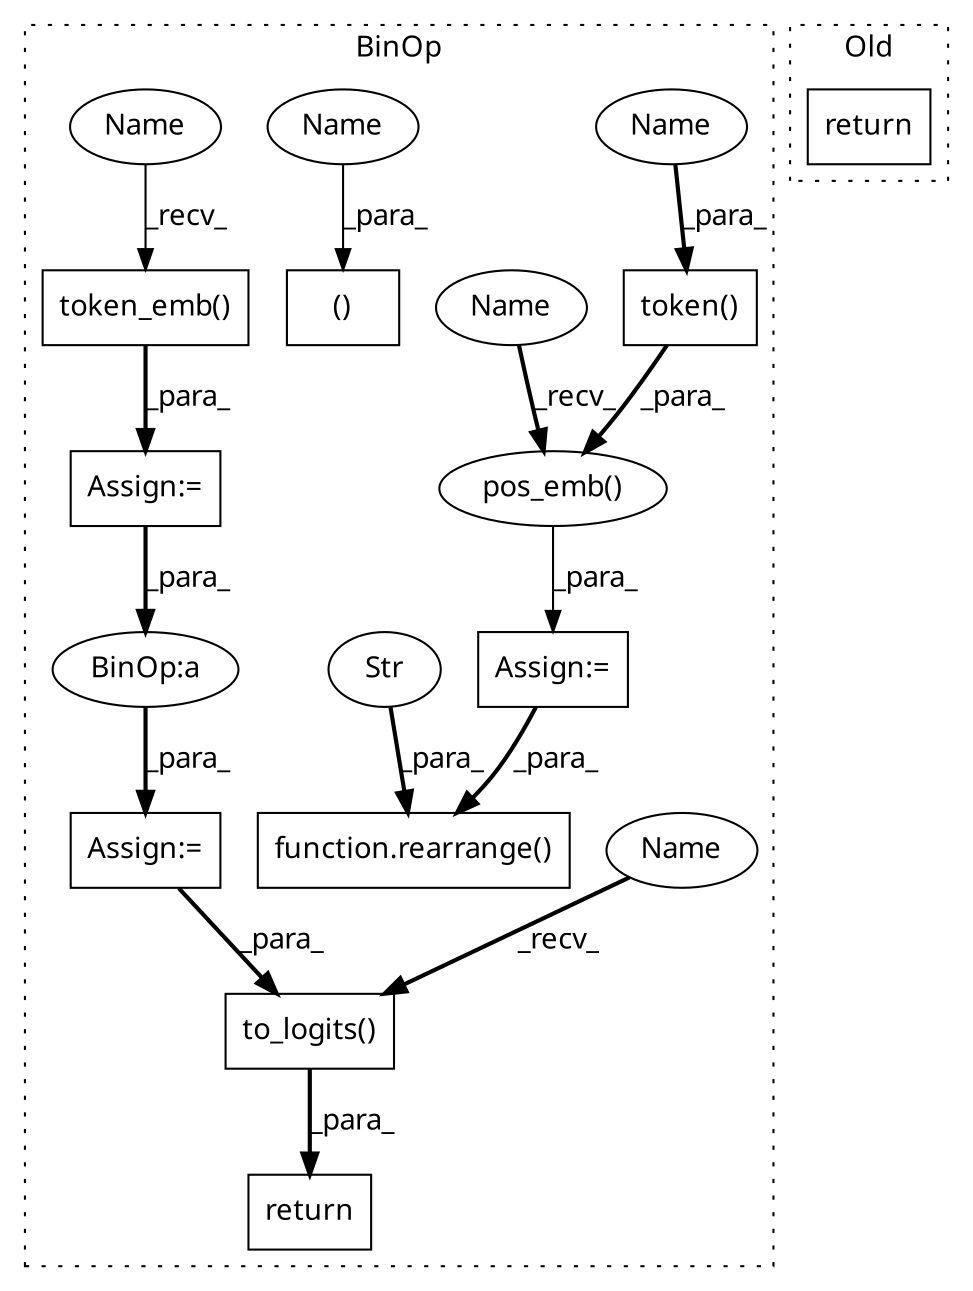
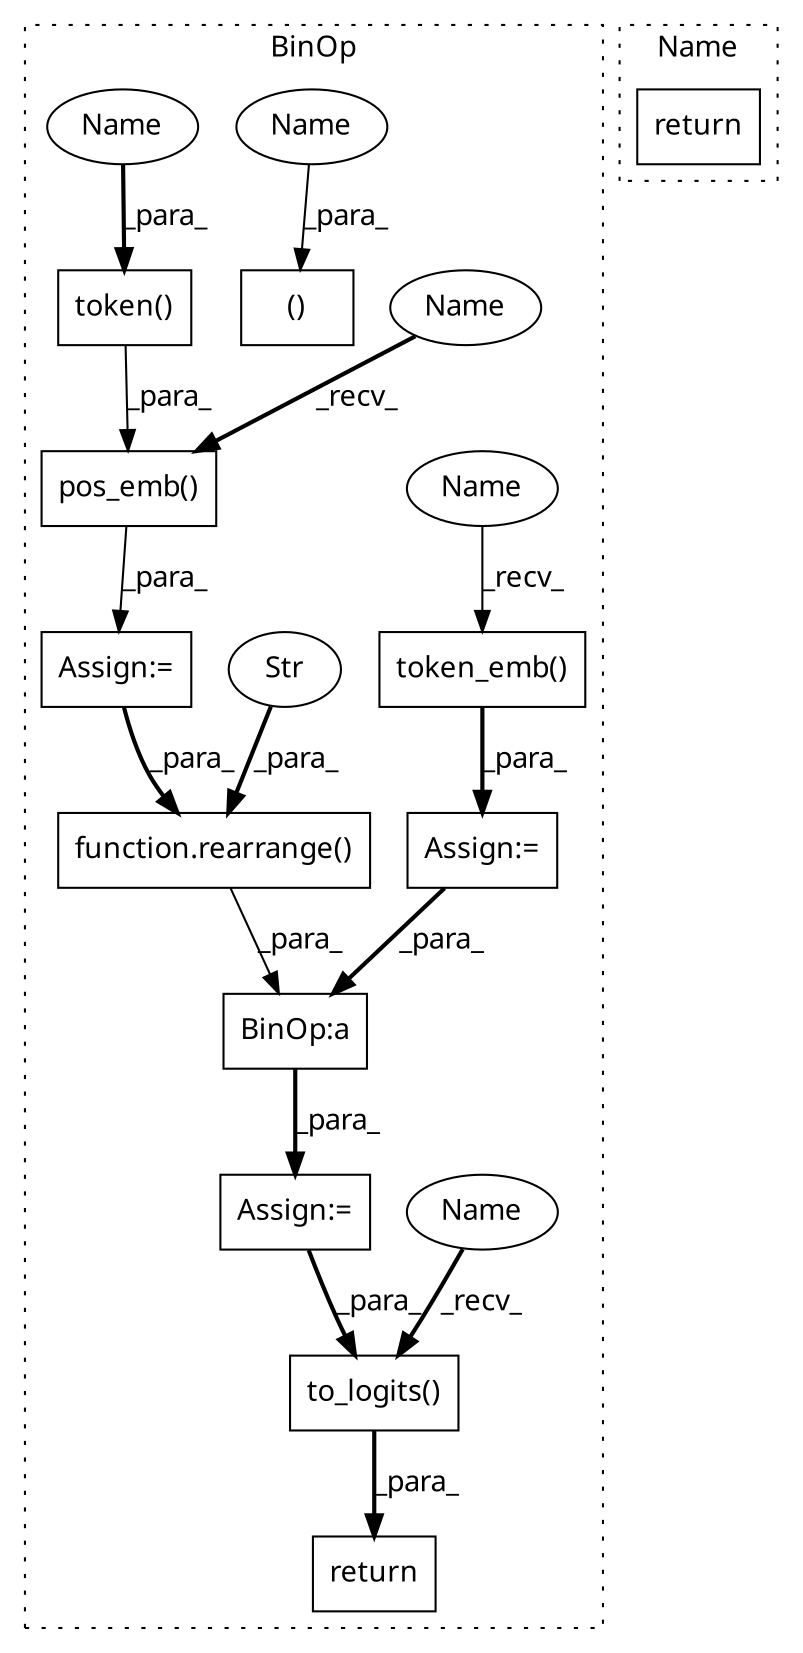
cluster "Old": label "Old" -> "Name"
edge "token()" -> "pos_emb()": style bold -> solid
node "pos_emb()": shape ellipse -> box
node "BinOp:a": shape ellipse -> box
edge "function.rearrange()" -> "BinOp:a": added, label "_para_"
